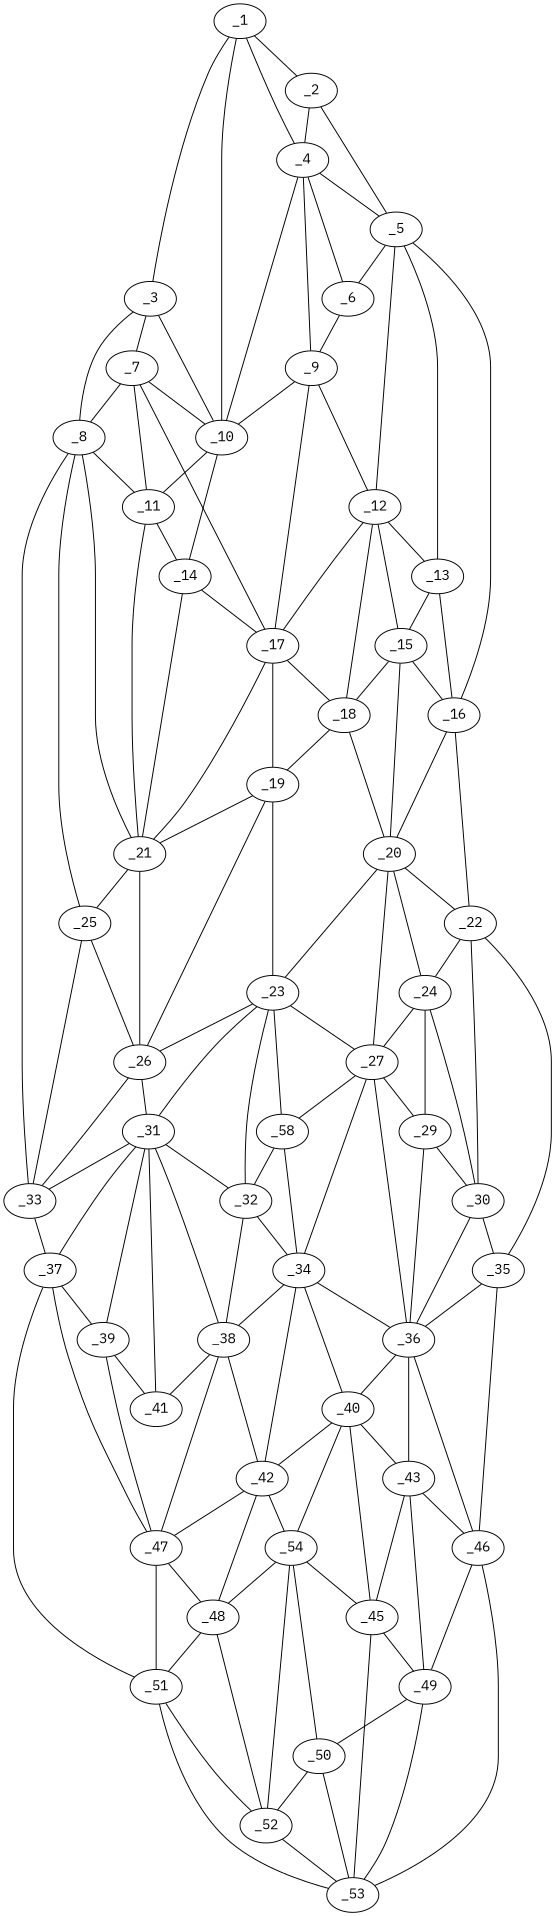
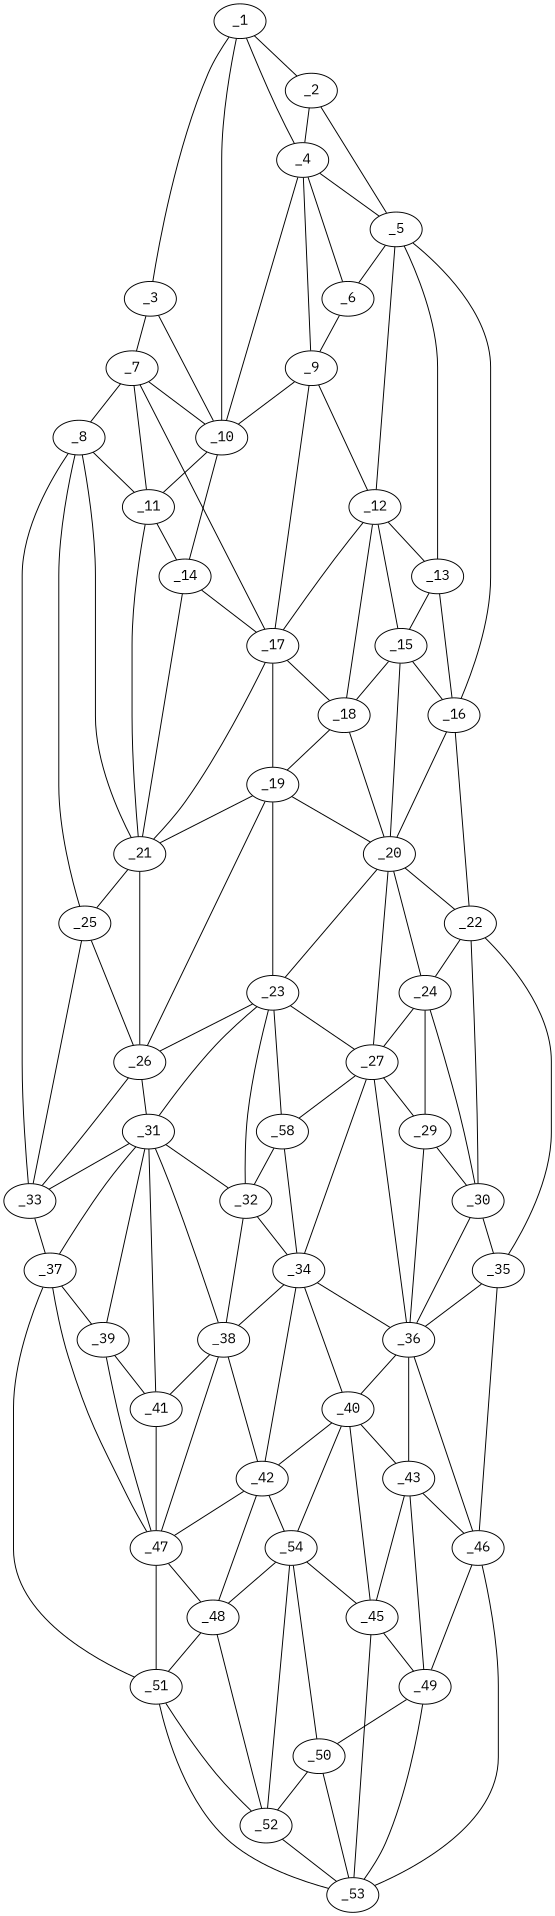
edge "_3" -- "_8": removed
edge "_19" -- "_20": added
edge "_41" -- "_47": added
